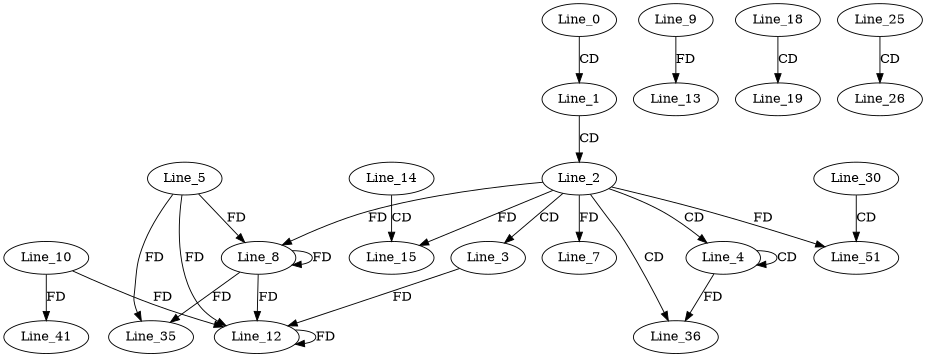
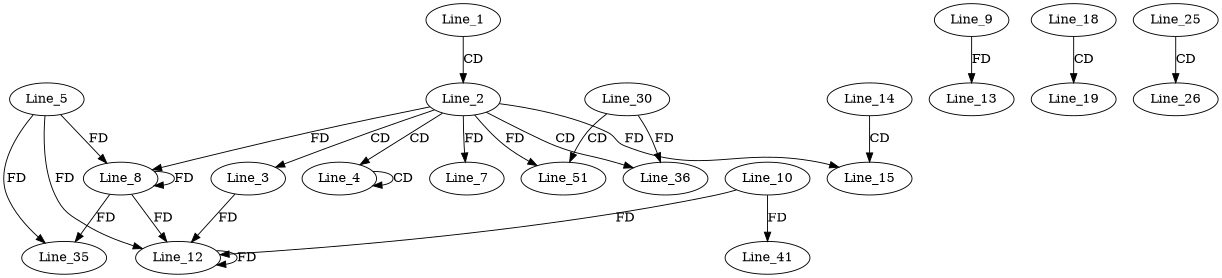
node "Line_0": removed
edge "Line_4" -> "Line_36": now "Line_30" -> "Line_36"
